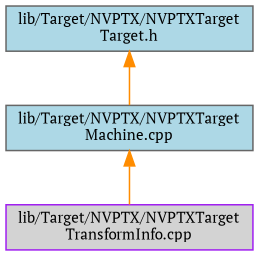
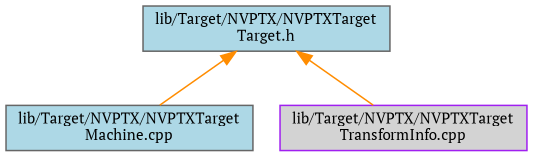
edge "lib/Target/NVPTX/NVPTXTarget TransformInfo.cpp" -> "lib/Target/NVPTX/NVPTXTarget Machine.cpp": now "lib/Target/NVPTX/NVPTXTarget TransformInfo.cpp" -> "lib/Target/NVPTX/NVPTXTarget Target.h"
